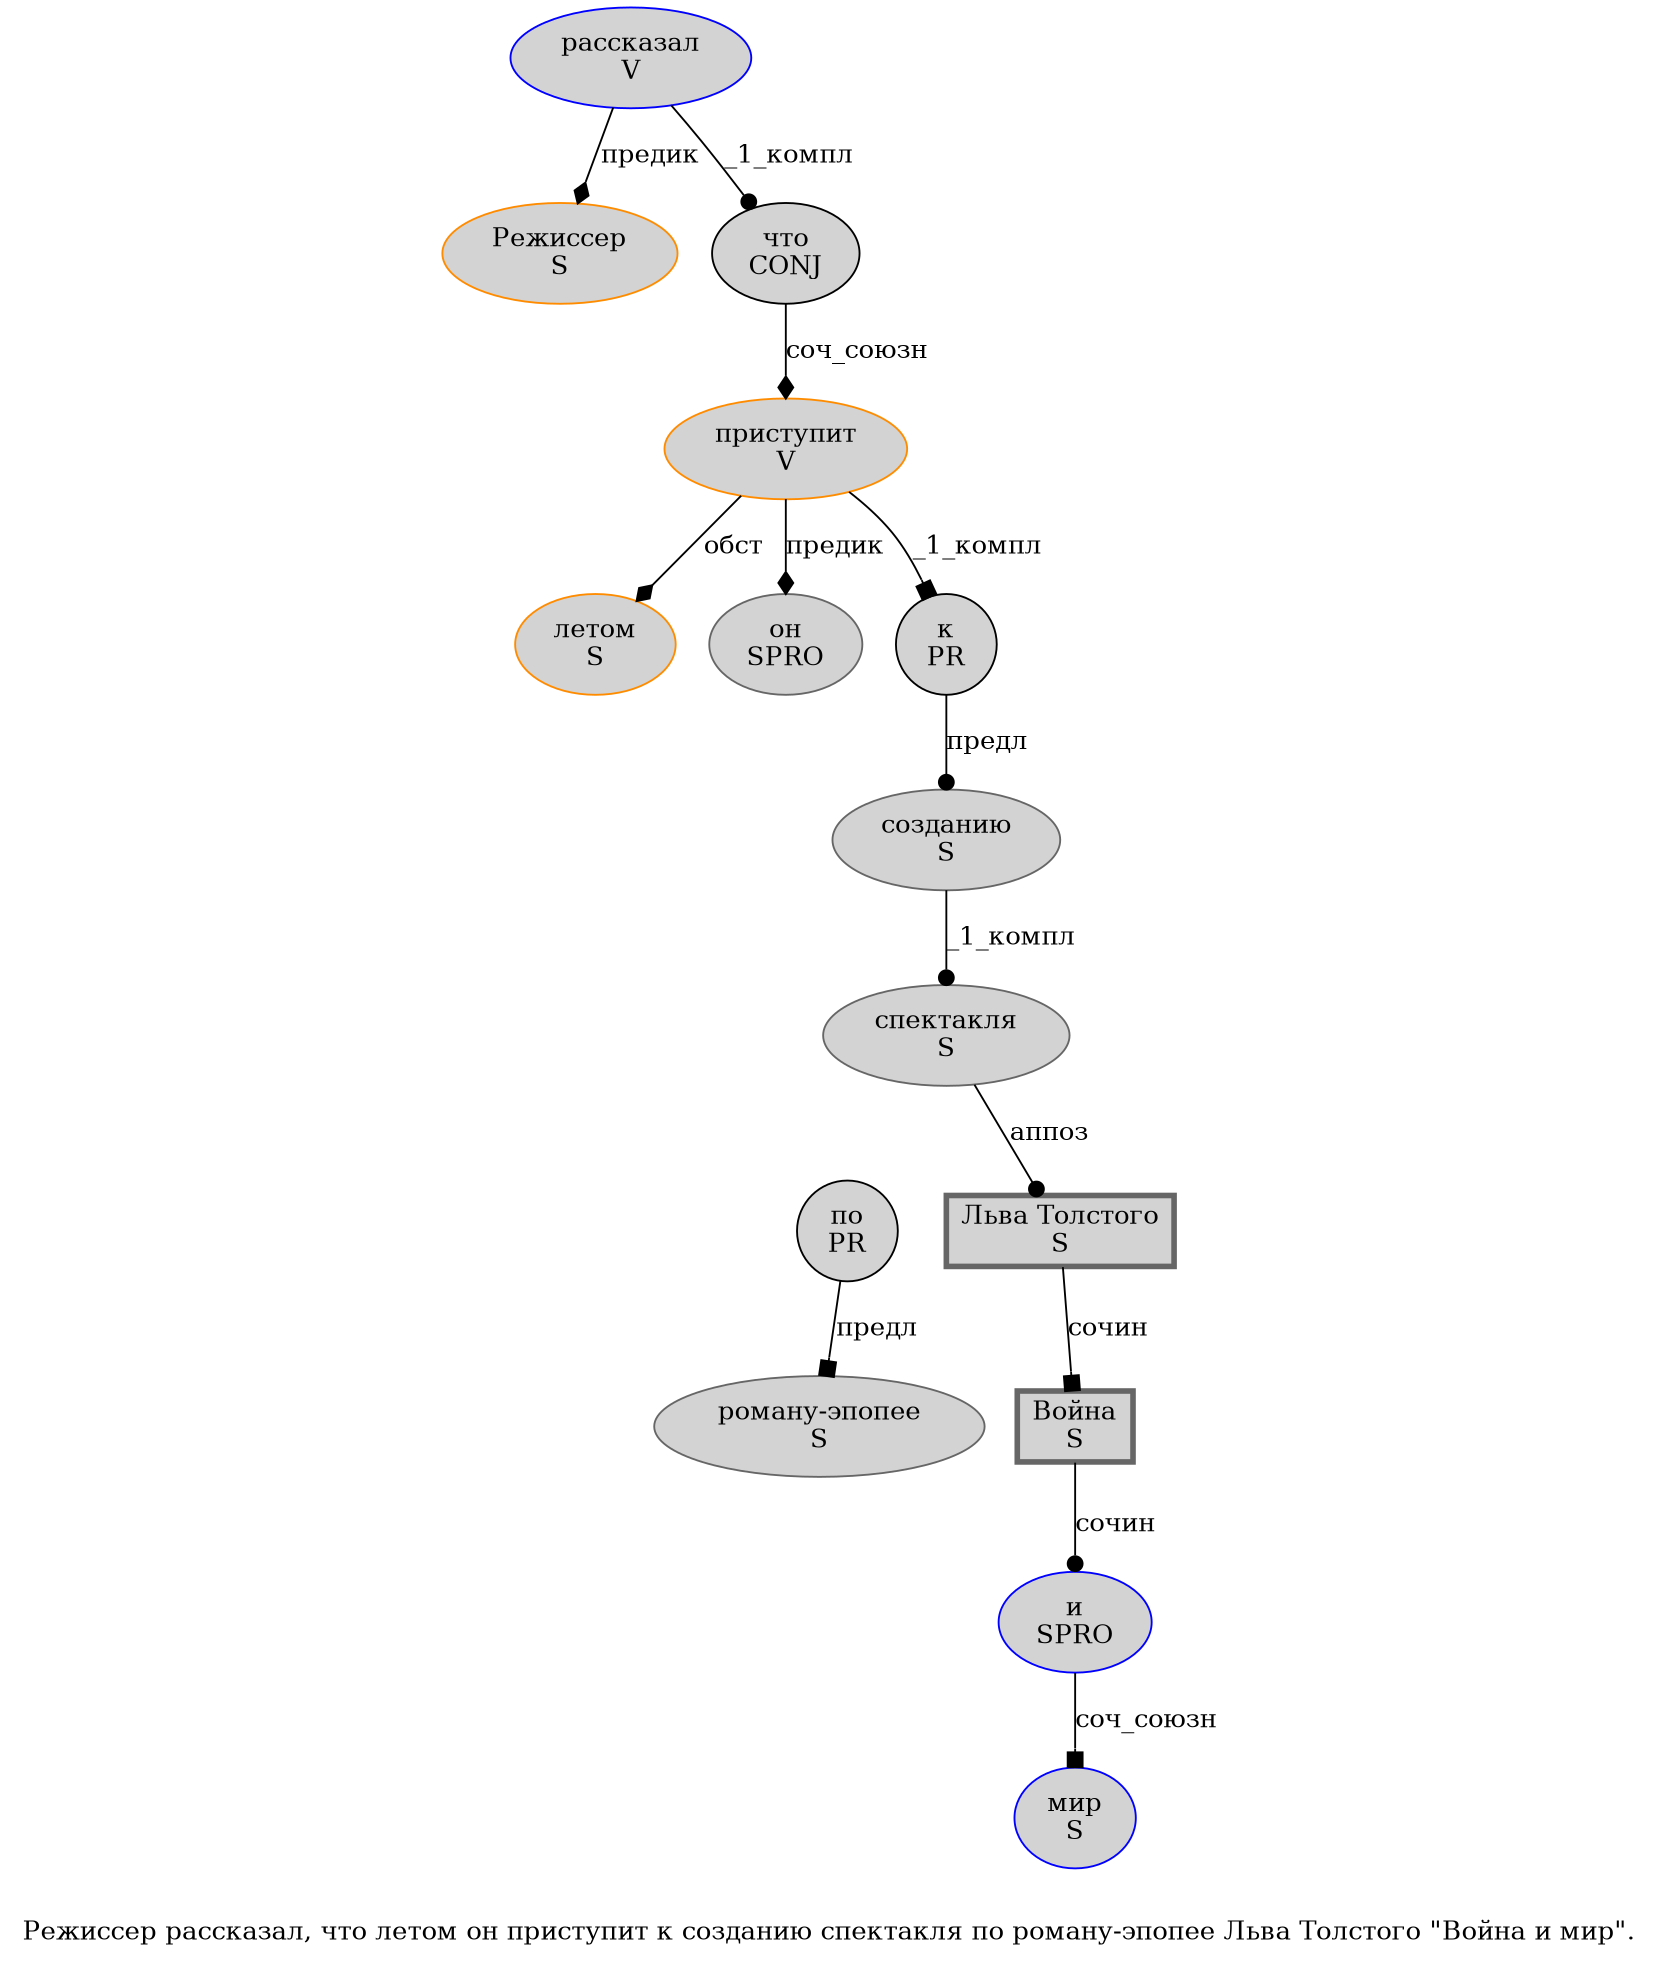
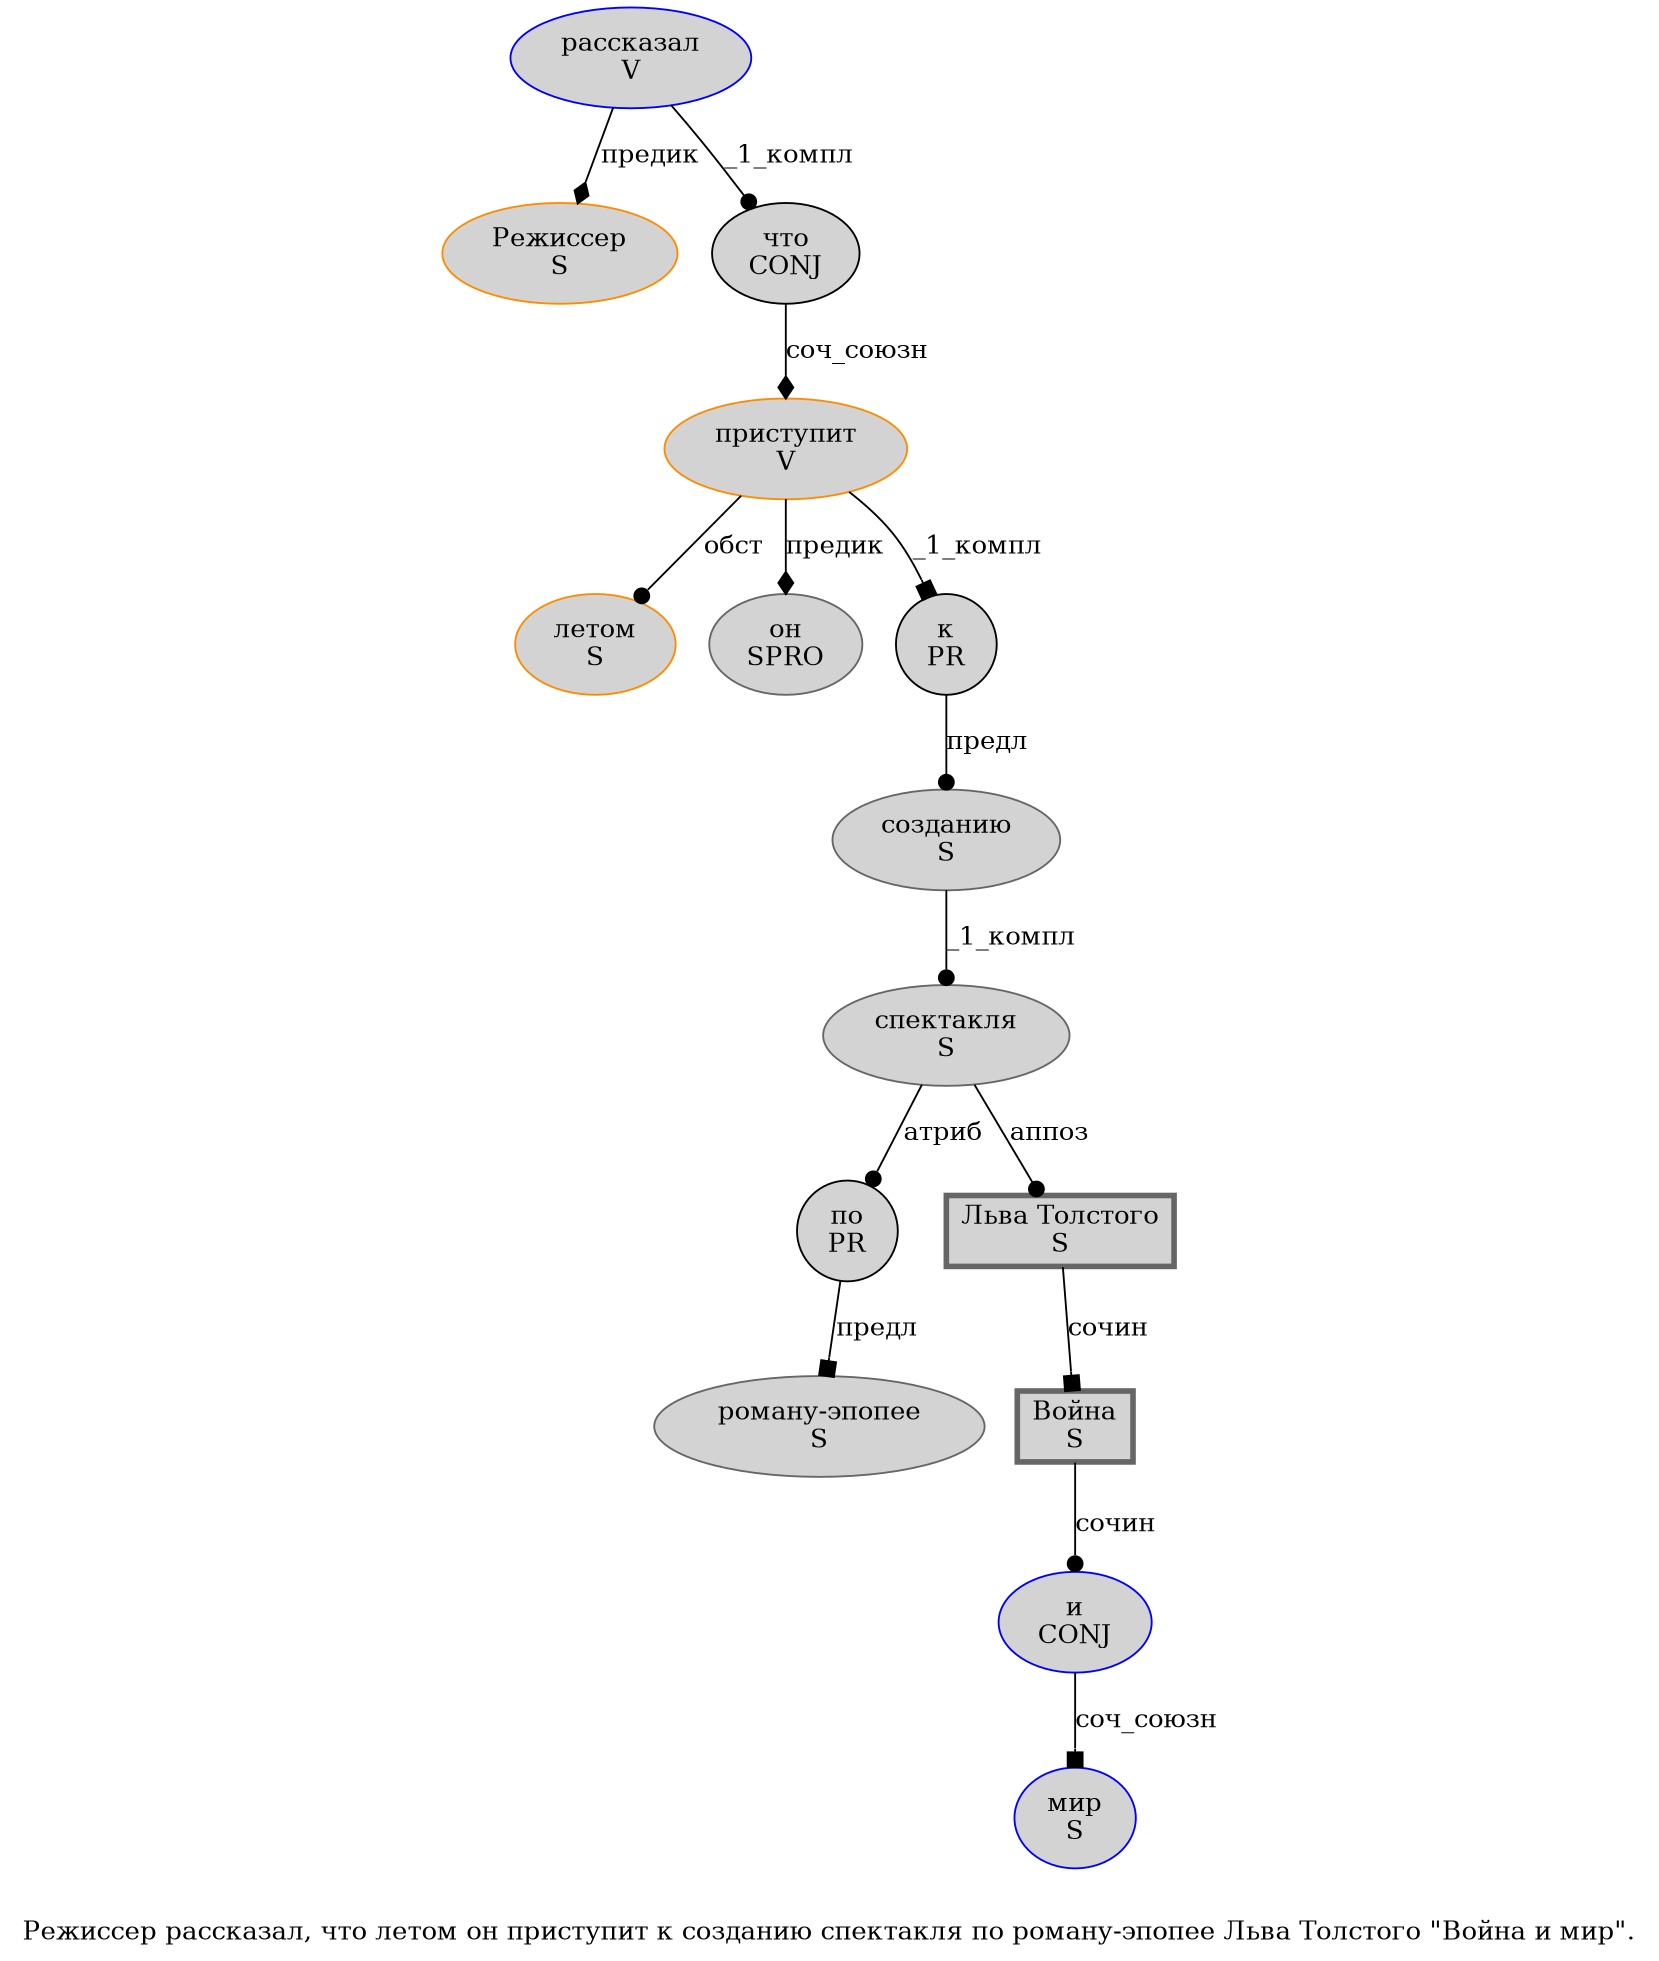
edge "приступит V" -> "летом S": arrowhead diamond -> dot
edge "спектакля S" -> "по PR": added, label "атриб"
node "и SPRO": label "и SPRO" -> "и CONJ"
